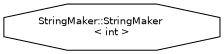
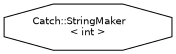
node "StringMaker::StringMaker < int >": label "StringMaker::StringMaker < int >" -> "Catch::StringMaker < int >"
